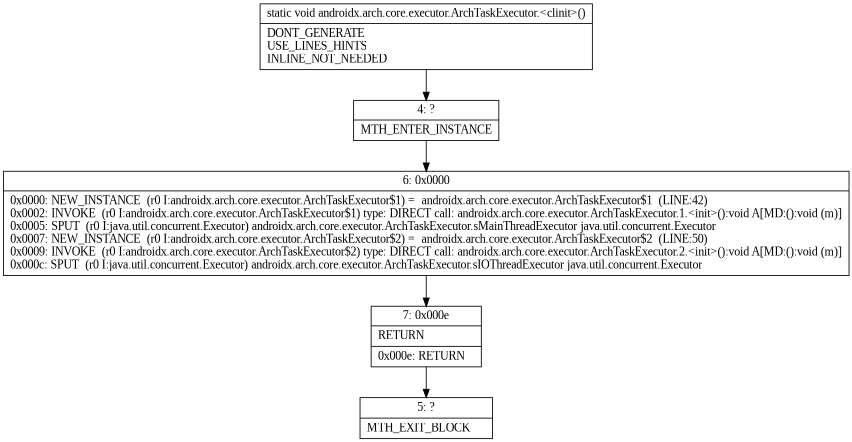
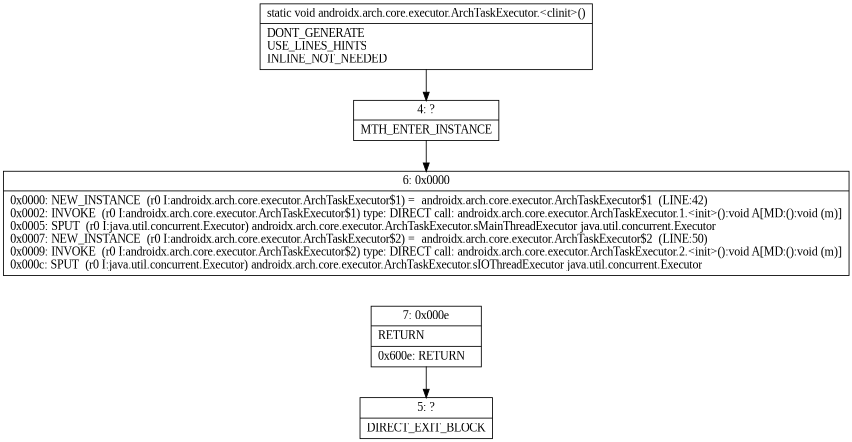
edge "6: 0x0000" -> "7: 0x000e": removed
node "7: 0x000e": text "0x000e: RETURN" -> "0x600e: RETURN"
node "5: ?": text "MTH_EXIT_BLOCK" -> "DIRECT_EXIT_BLOCK"
